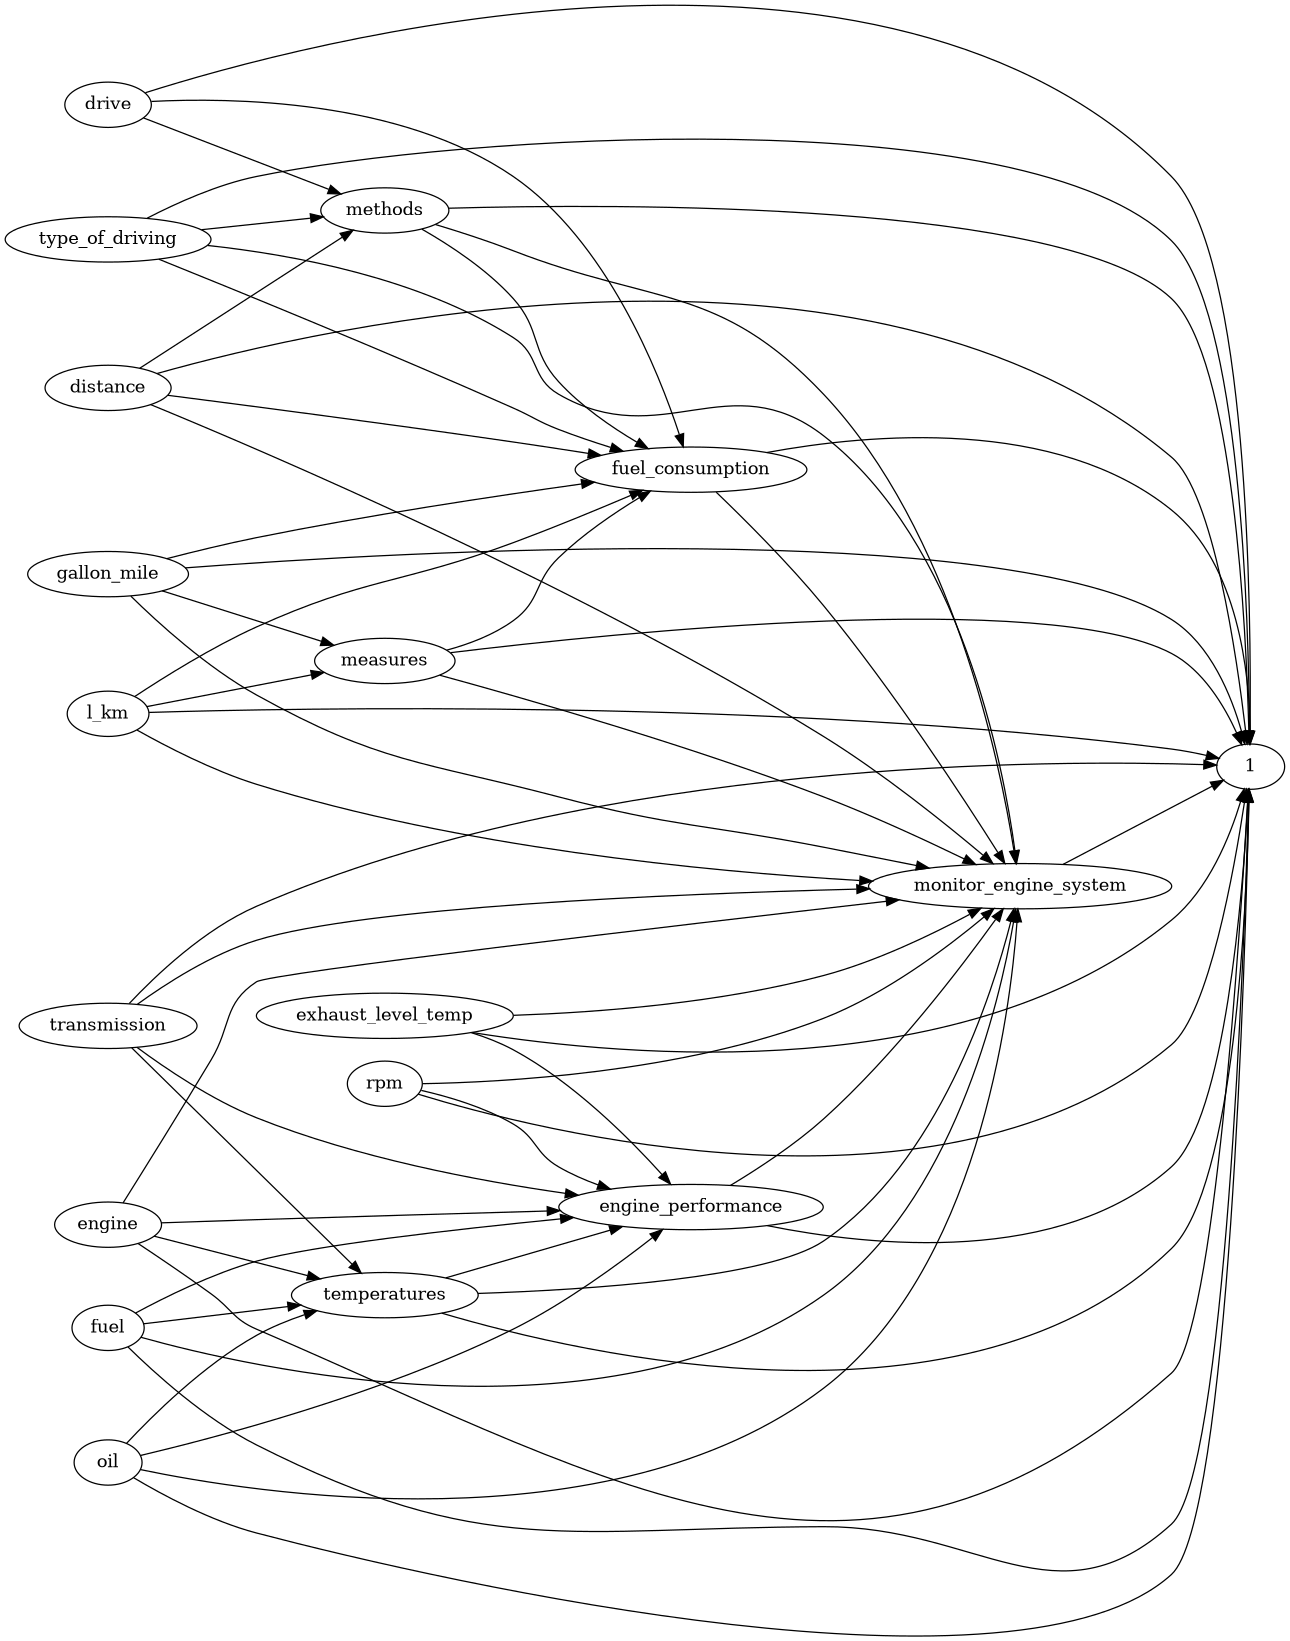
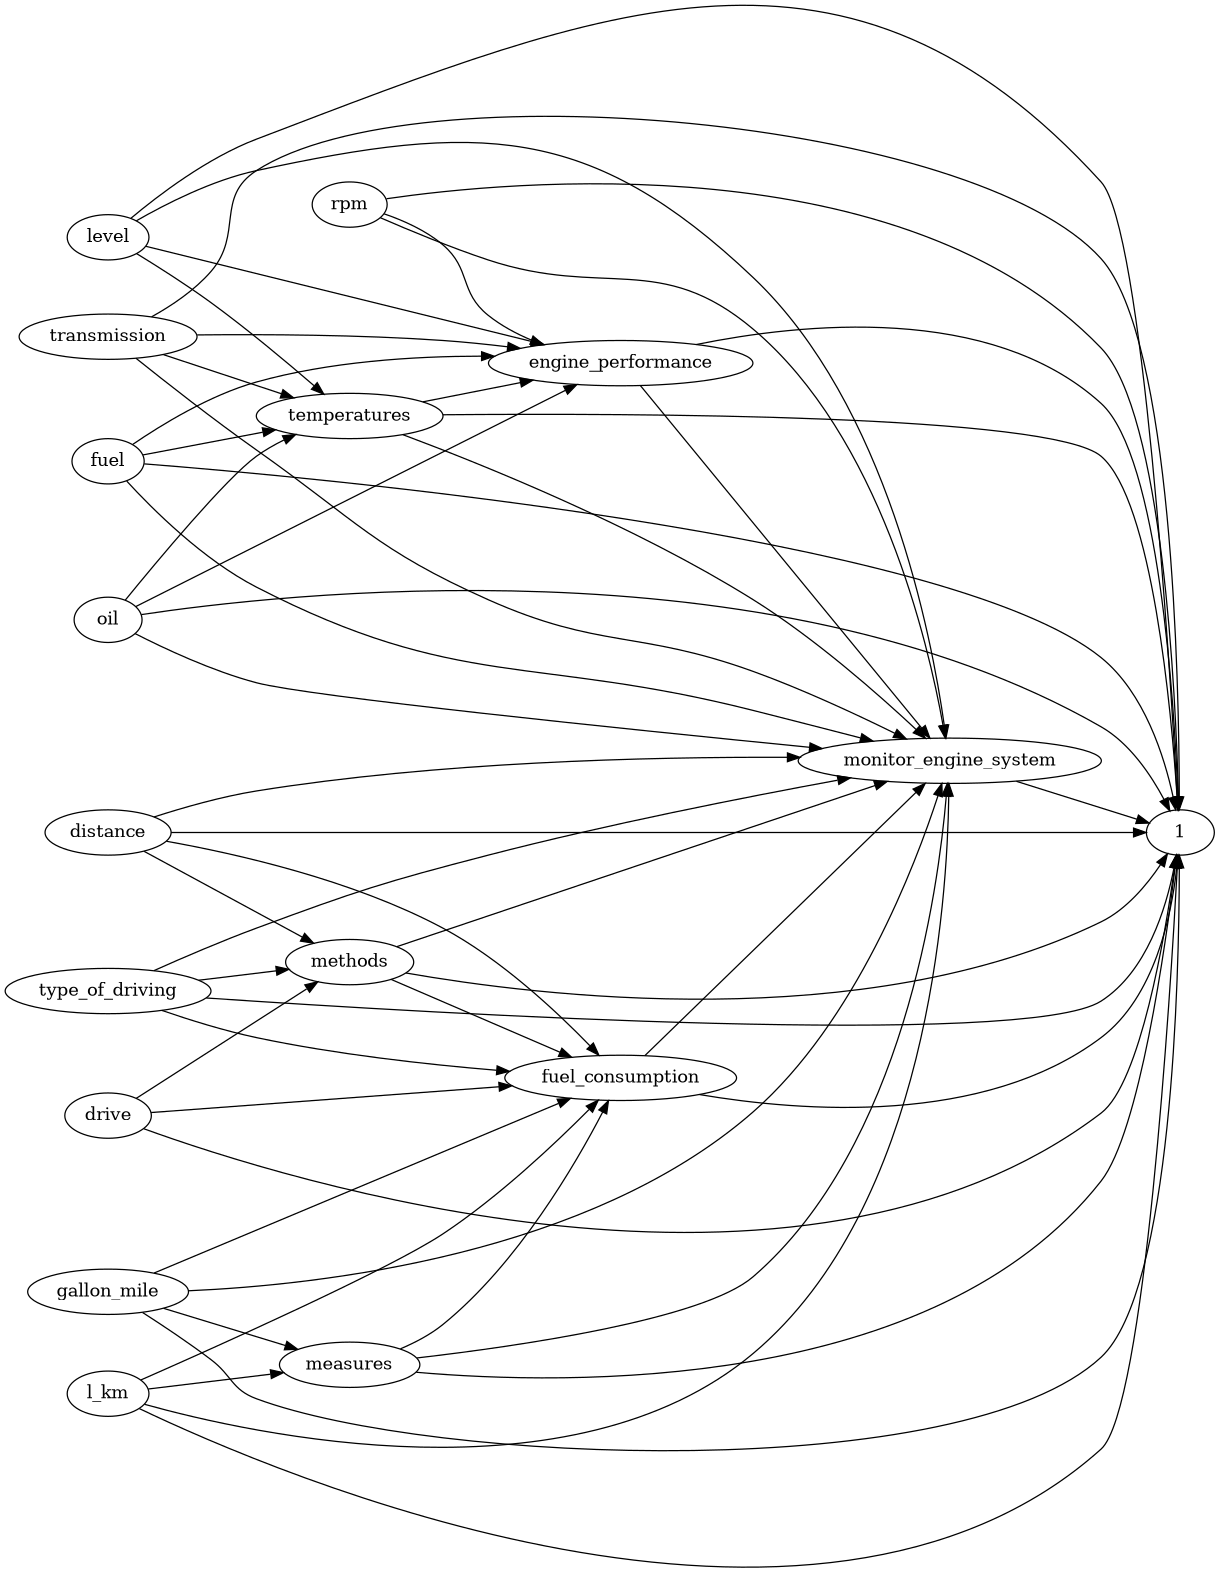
node "exhaust_level_temp": removed
node "engine": label "engine" -> "level"
